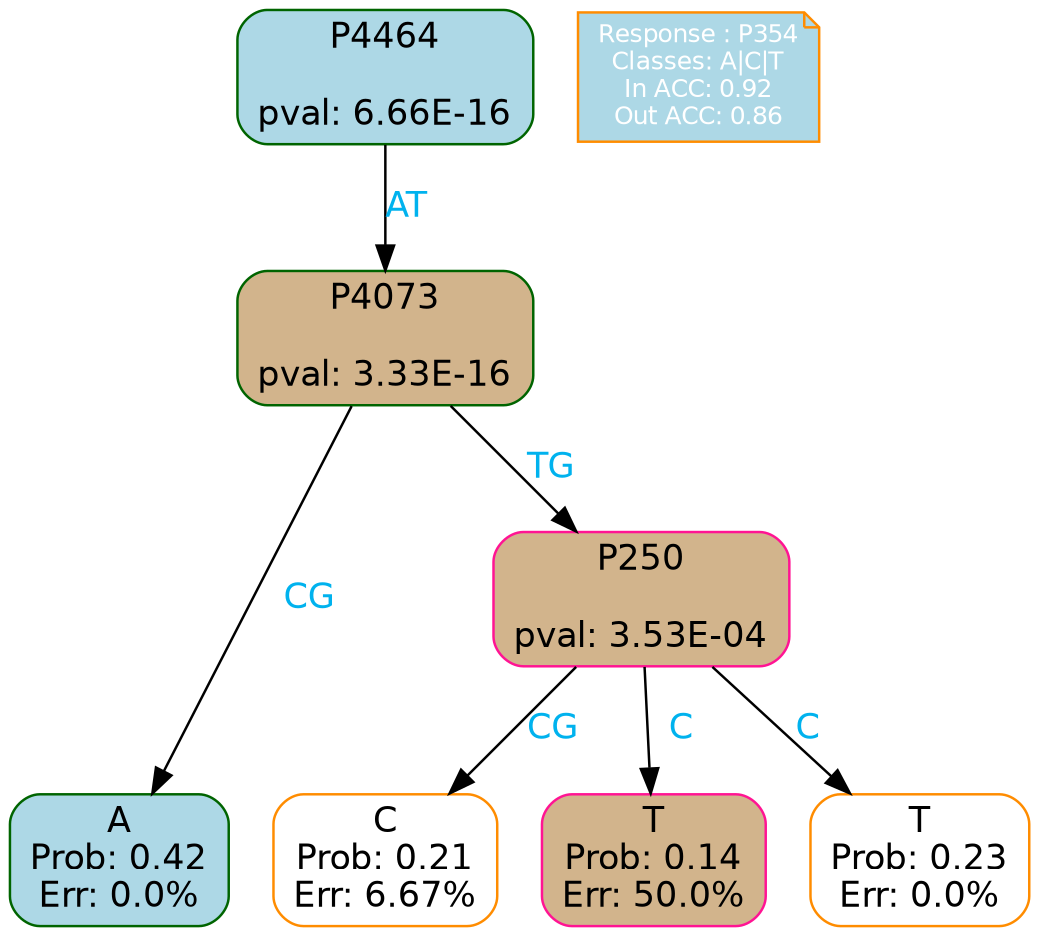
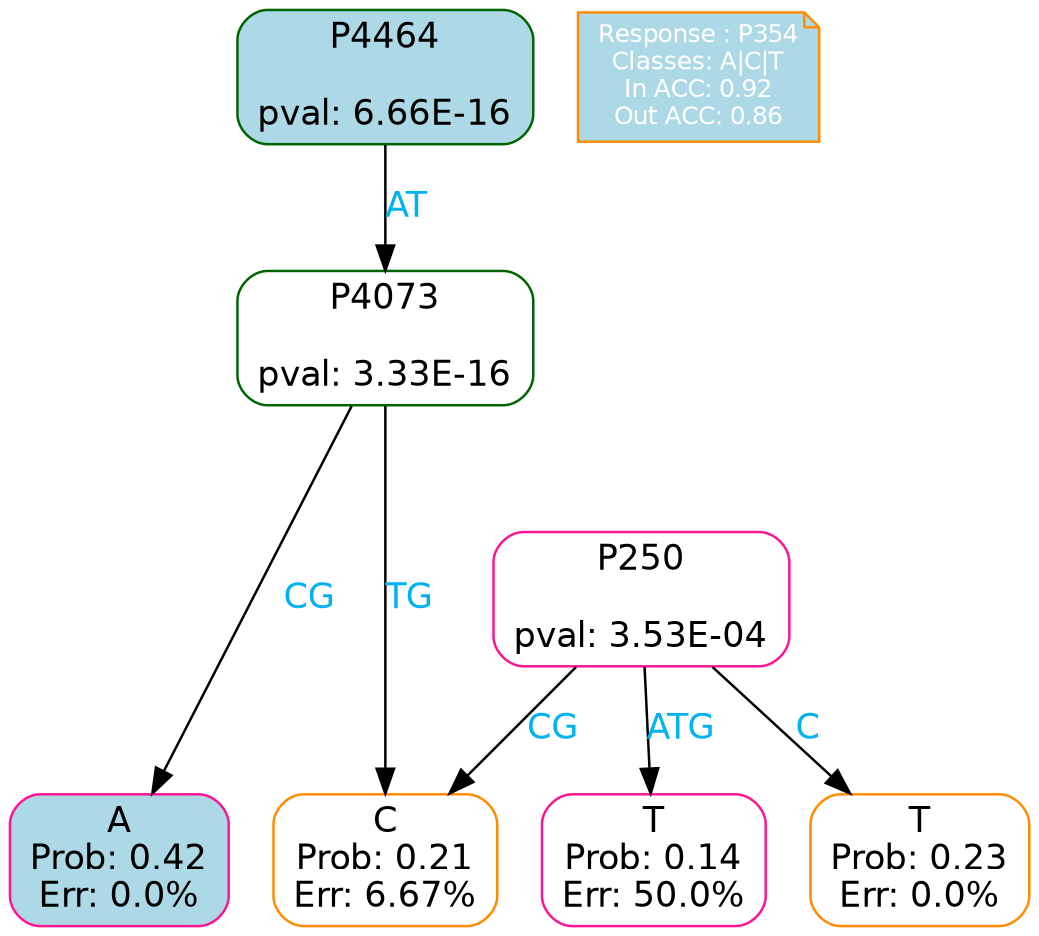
node "P4073 pval: 3.33E-16": fillcolor tan -> white
edge "P4073 pval: 3.33E-16" -> "P250 pval: 3.53E-04": now "P4073 pval: 3.33E-16" -> "C Prob: 0.21 Err: 6.67%"
node "P250 pval: 3.53E-04": fillcolor tan -> white
edge "P250 pval: 3.53E-04" -> "T Prob: 0.14 Err: 50.0%": label "C" -> "ATG"
node "A Prob: 0.42 Err: 0.0%": color darkgreen -> deeppink
node "T Prob: 0.14 Err: 50.0%": fillcolor tan -> white
